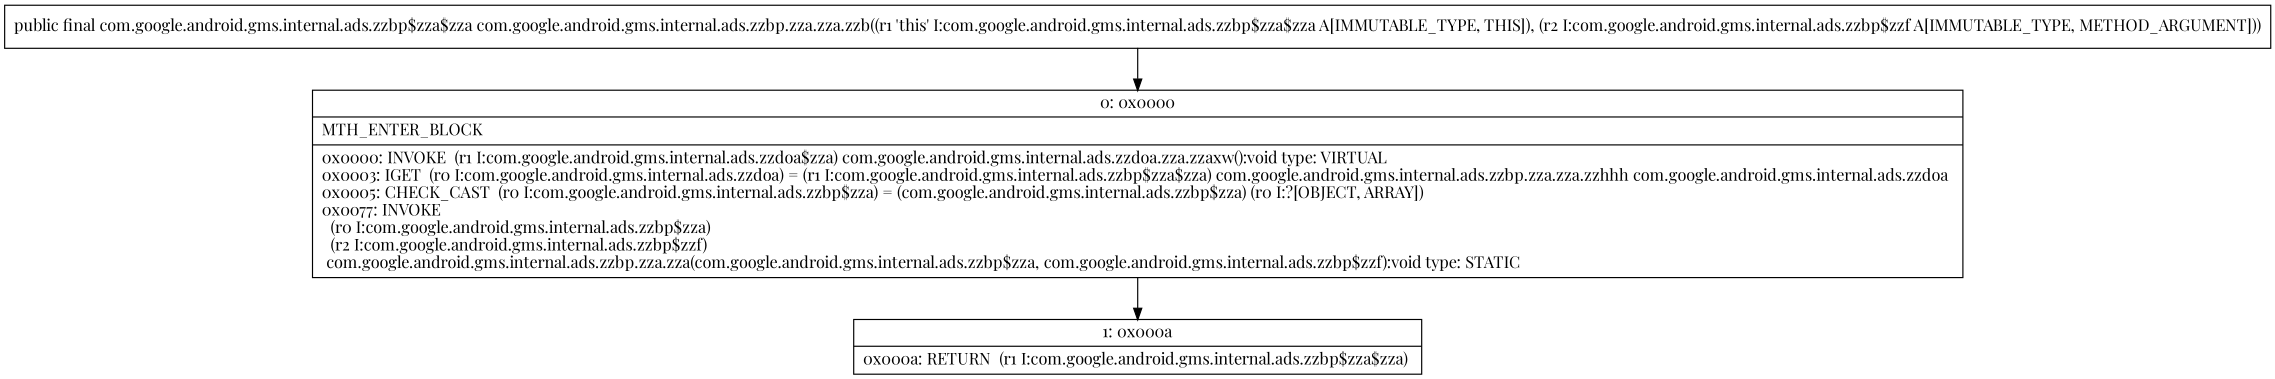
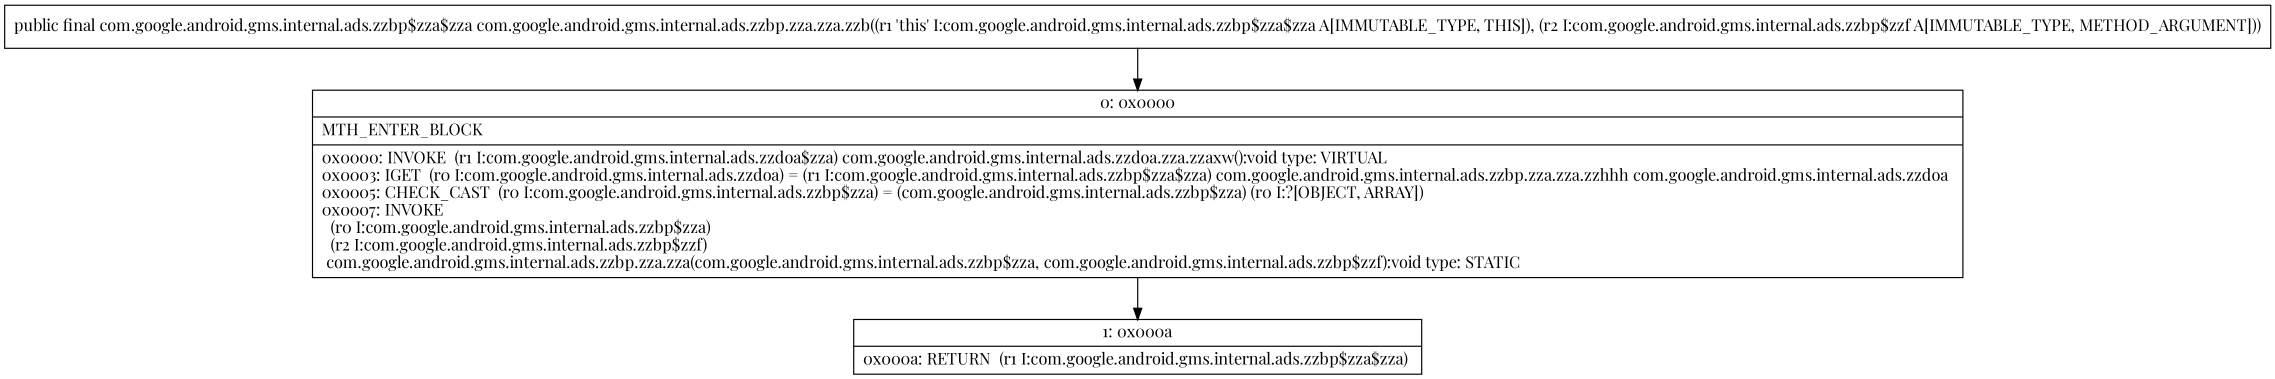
node "0: 0x0000": text "0x0077: INVOKE" -> "0x0007: INVOKE"
